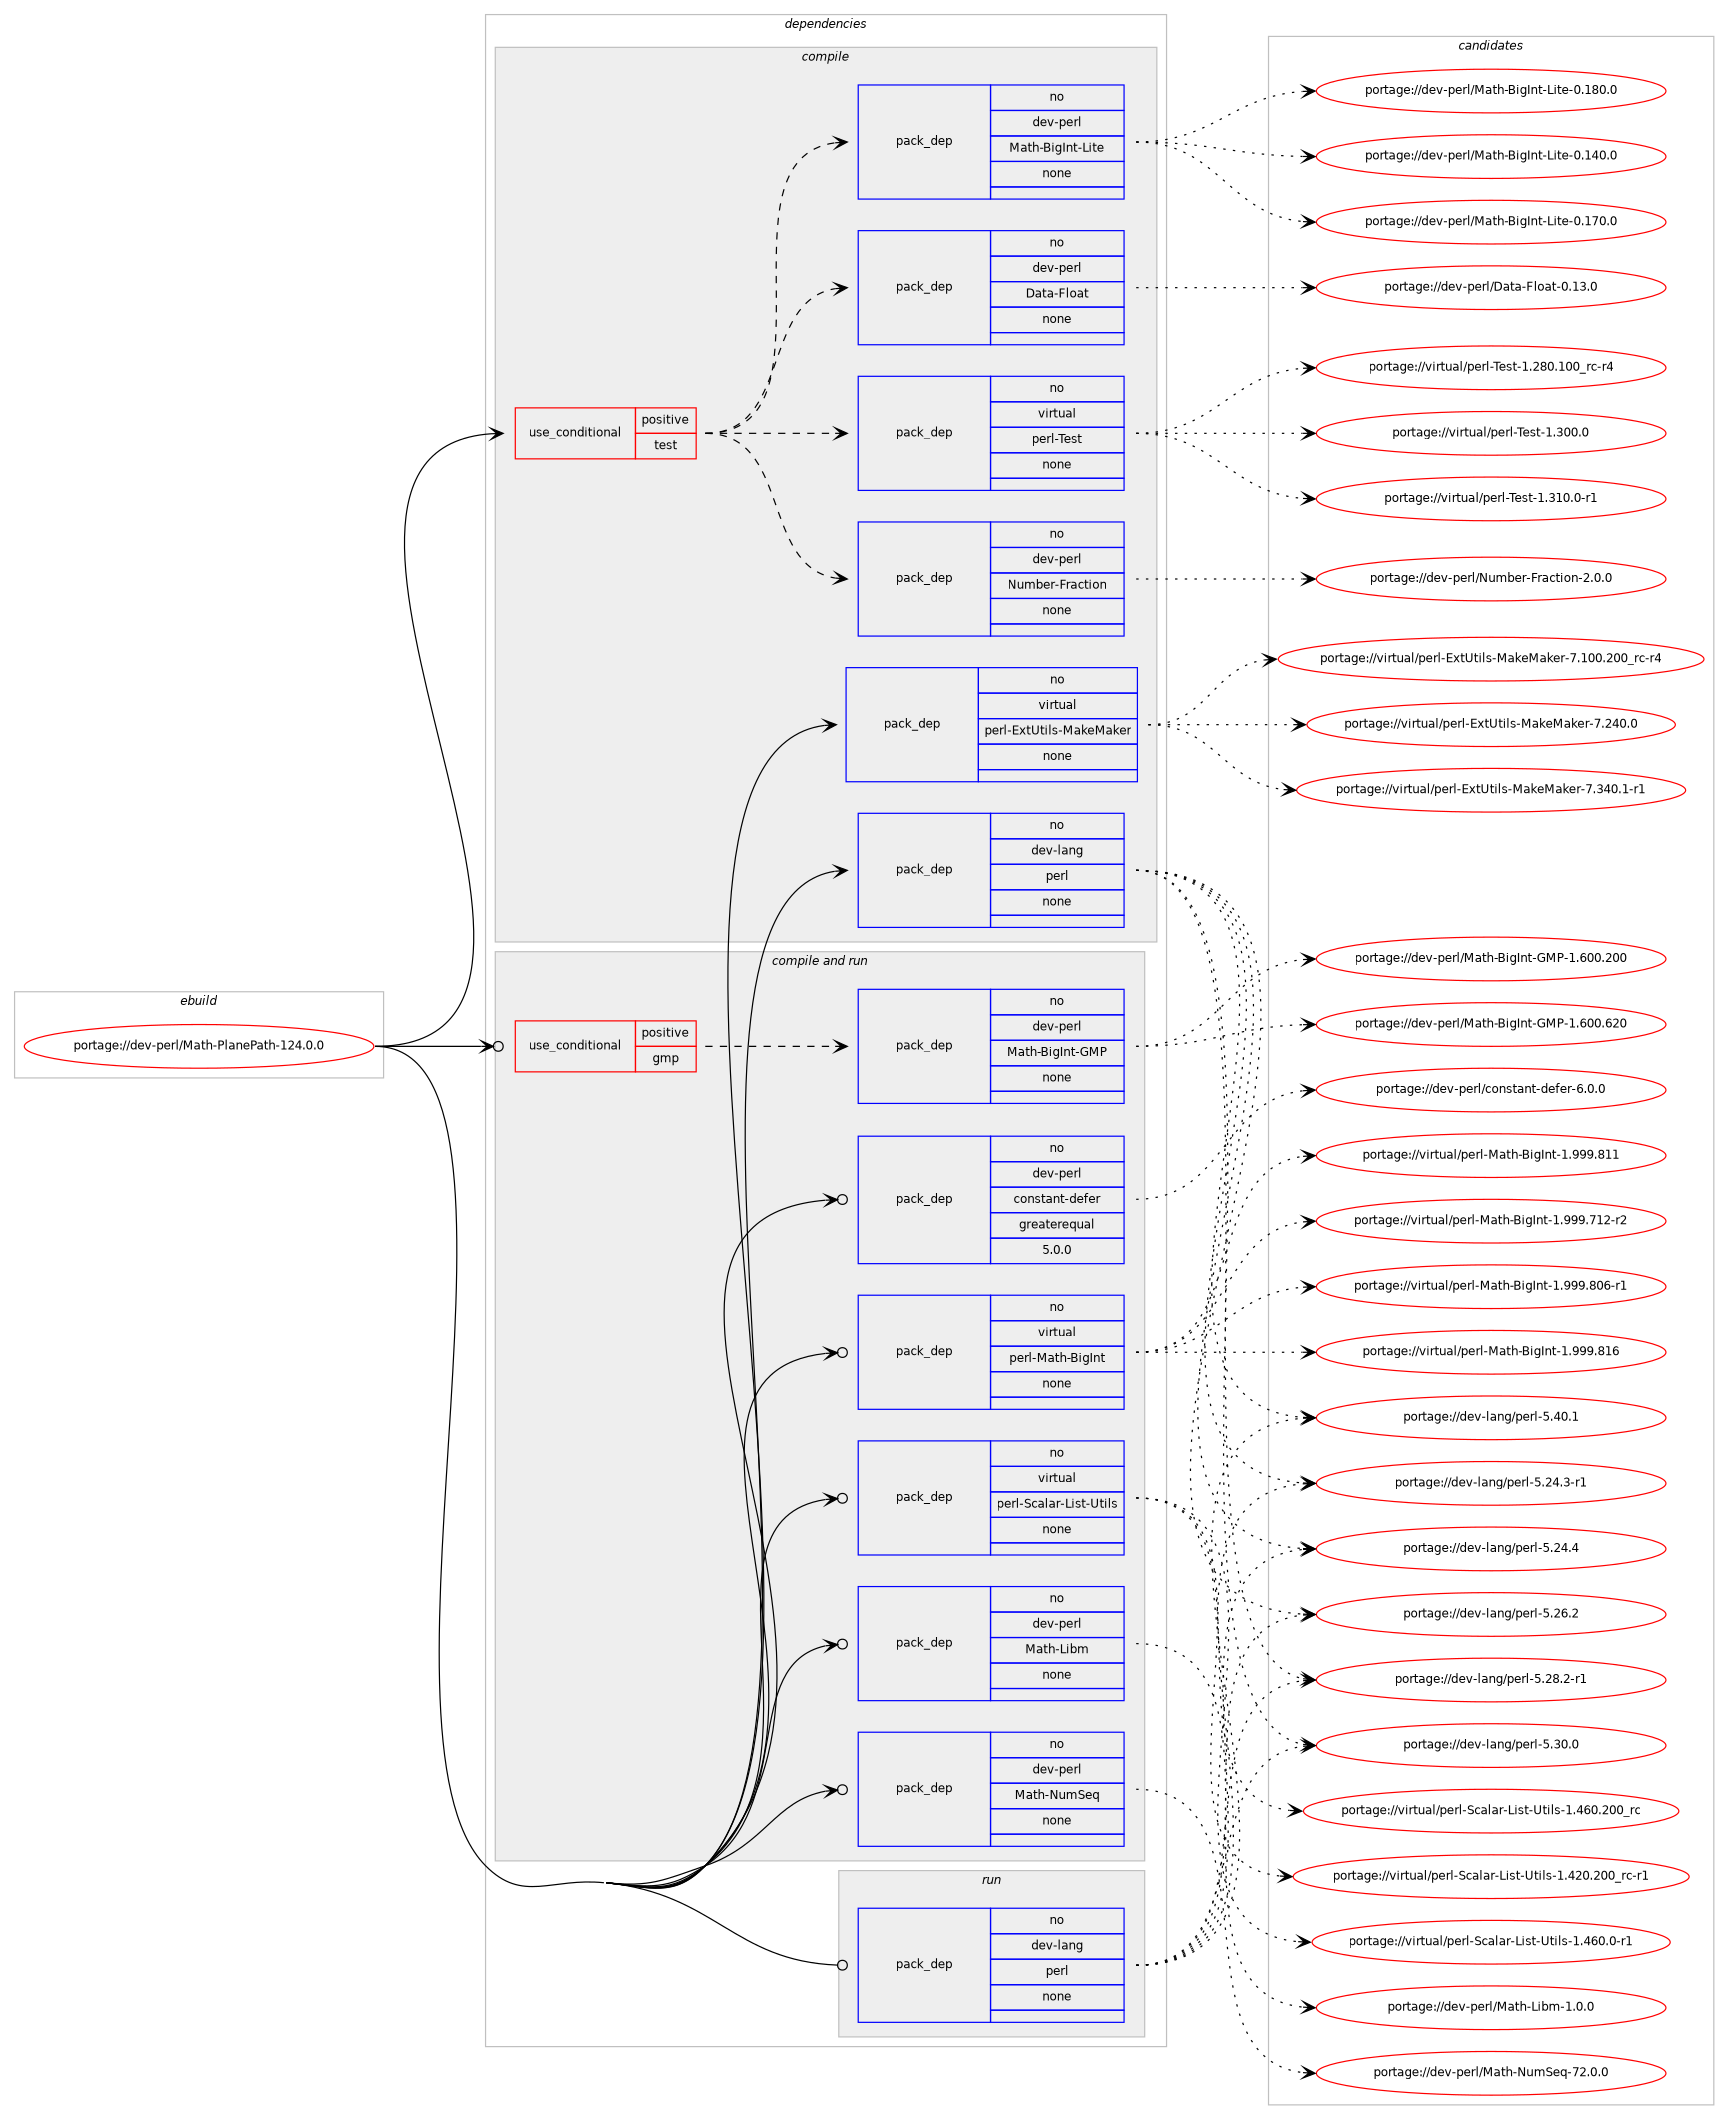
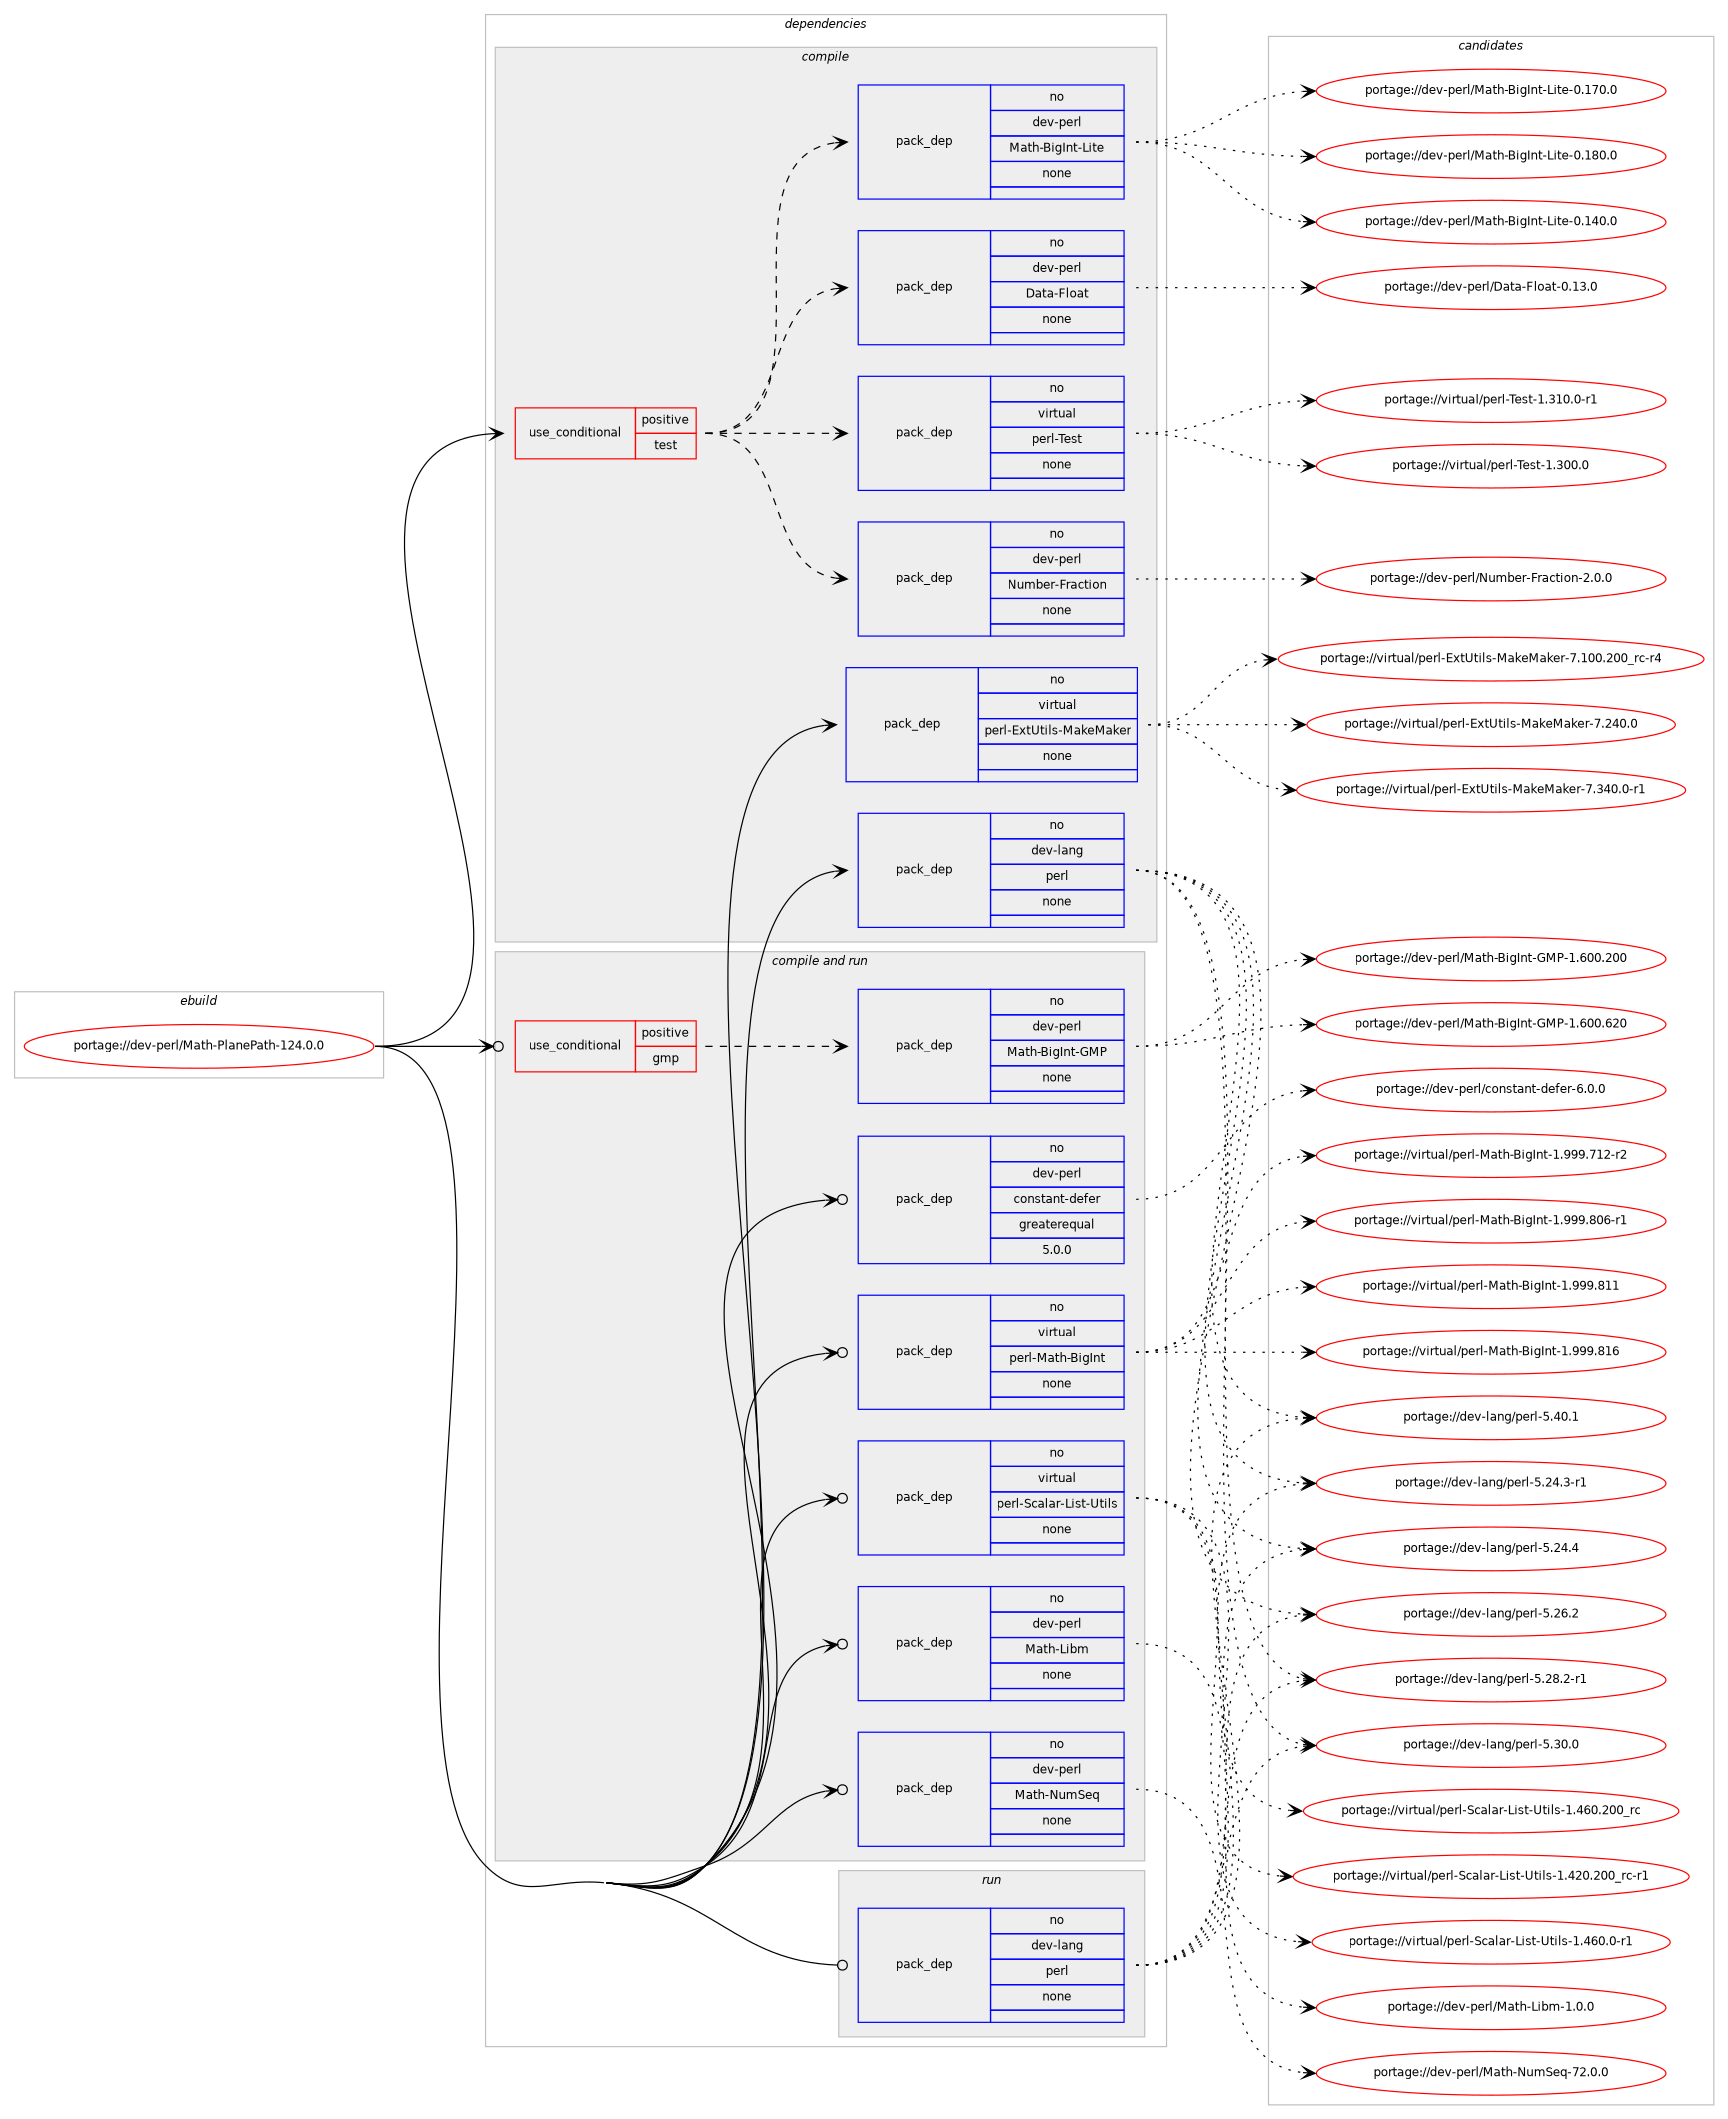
node "portage://virtual/perl-Test-1.280.100_rc-r4": removed
node "portage://virtual/perl-ExtUtils-MakeMaker-7.340.1-r1": label "portage://virtual/perl-ExtUtils-MakeMaker-7.340.1-r1" -> "portage://virtual/perl-ExtUtils-MakeMaker-7.340.0-r1"
